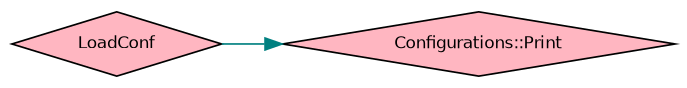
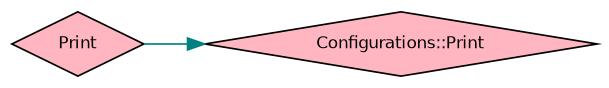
node "LoadConf": label "LoadConf" -> "Print"
